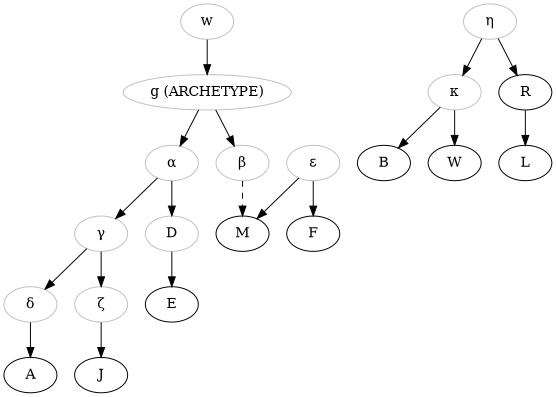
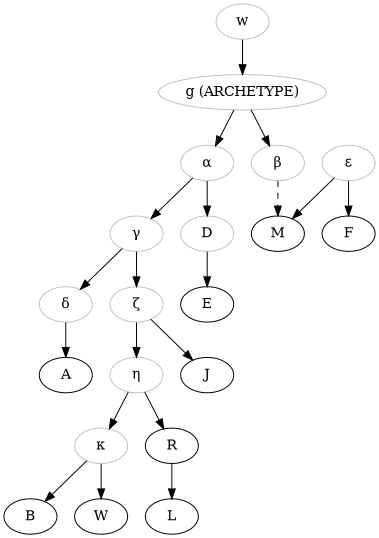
edge "ζ" -> "η": added
